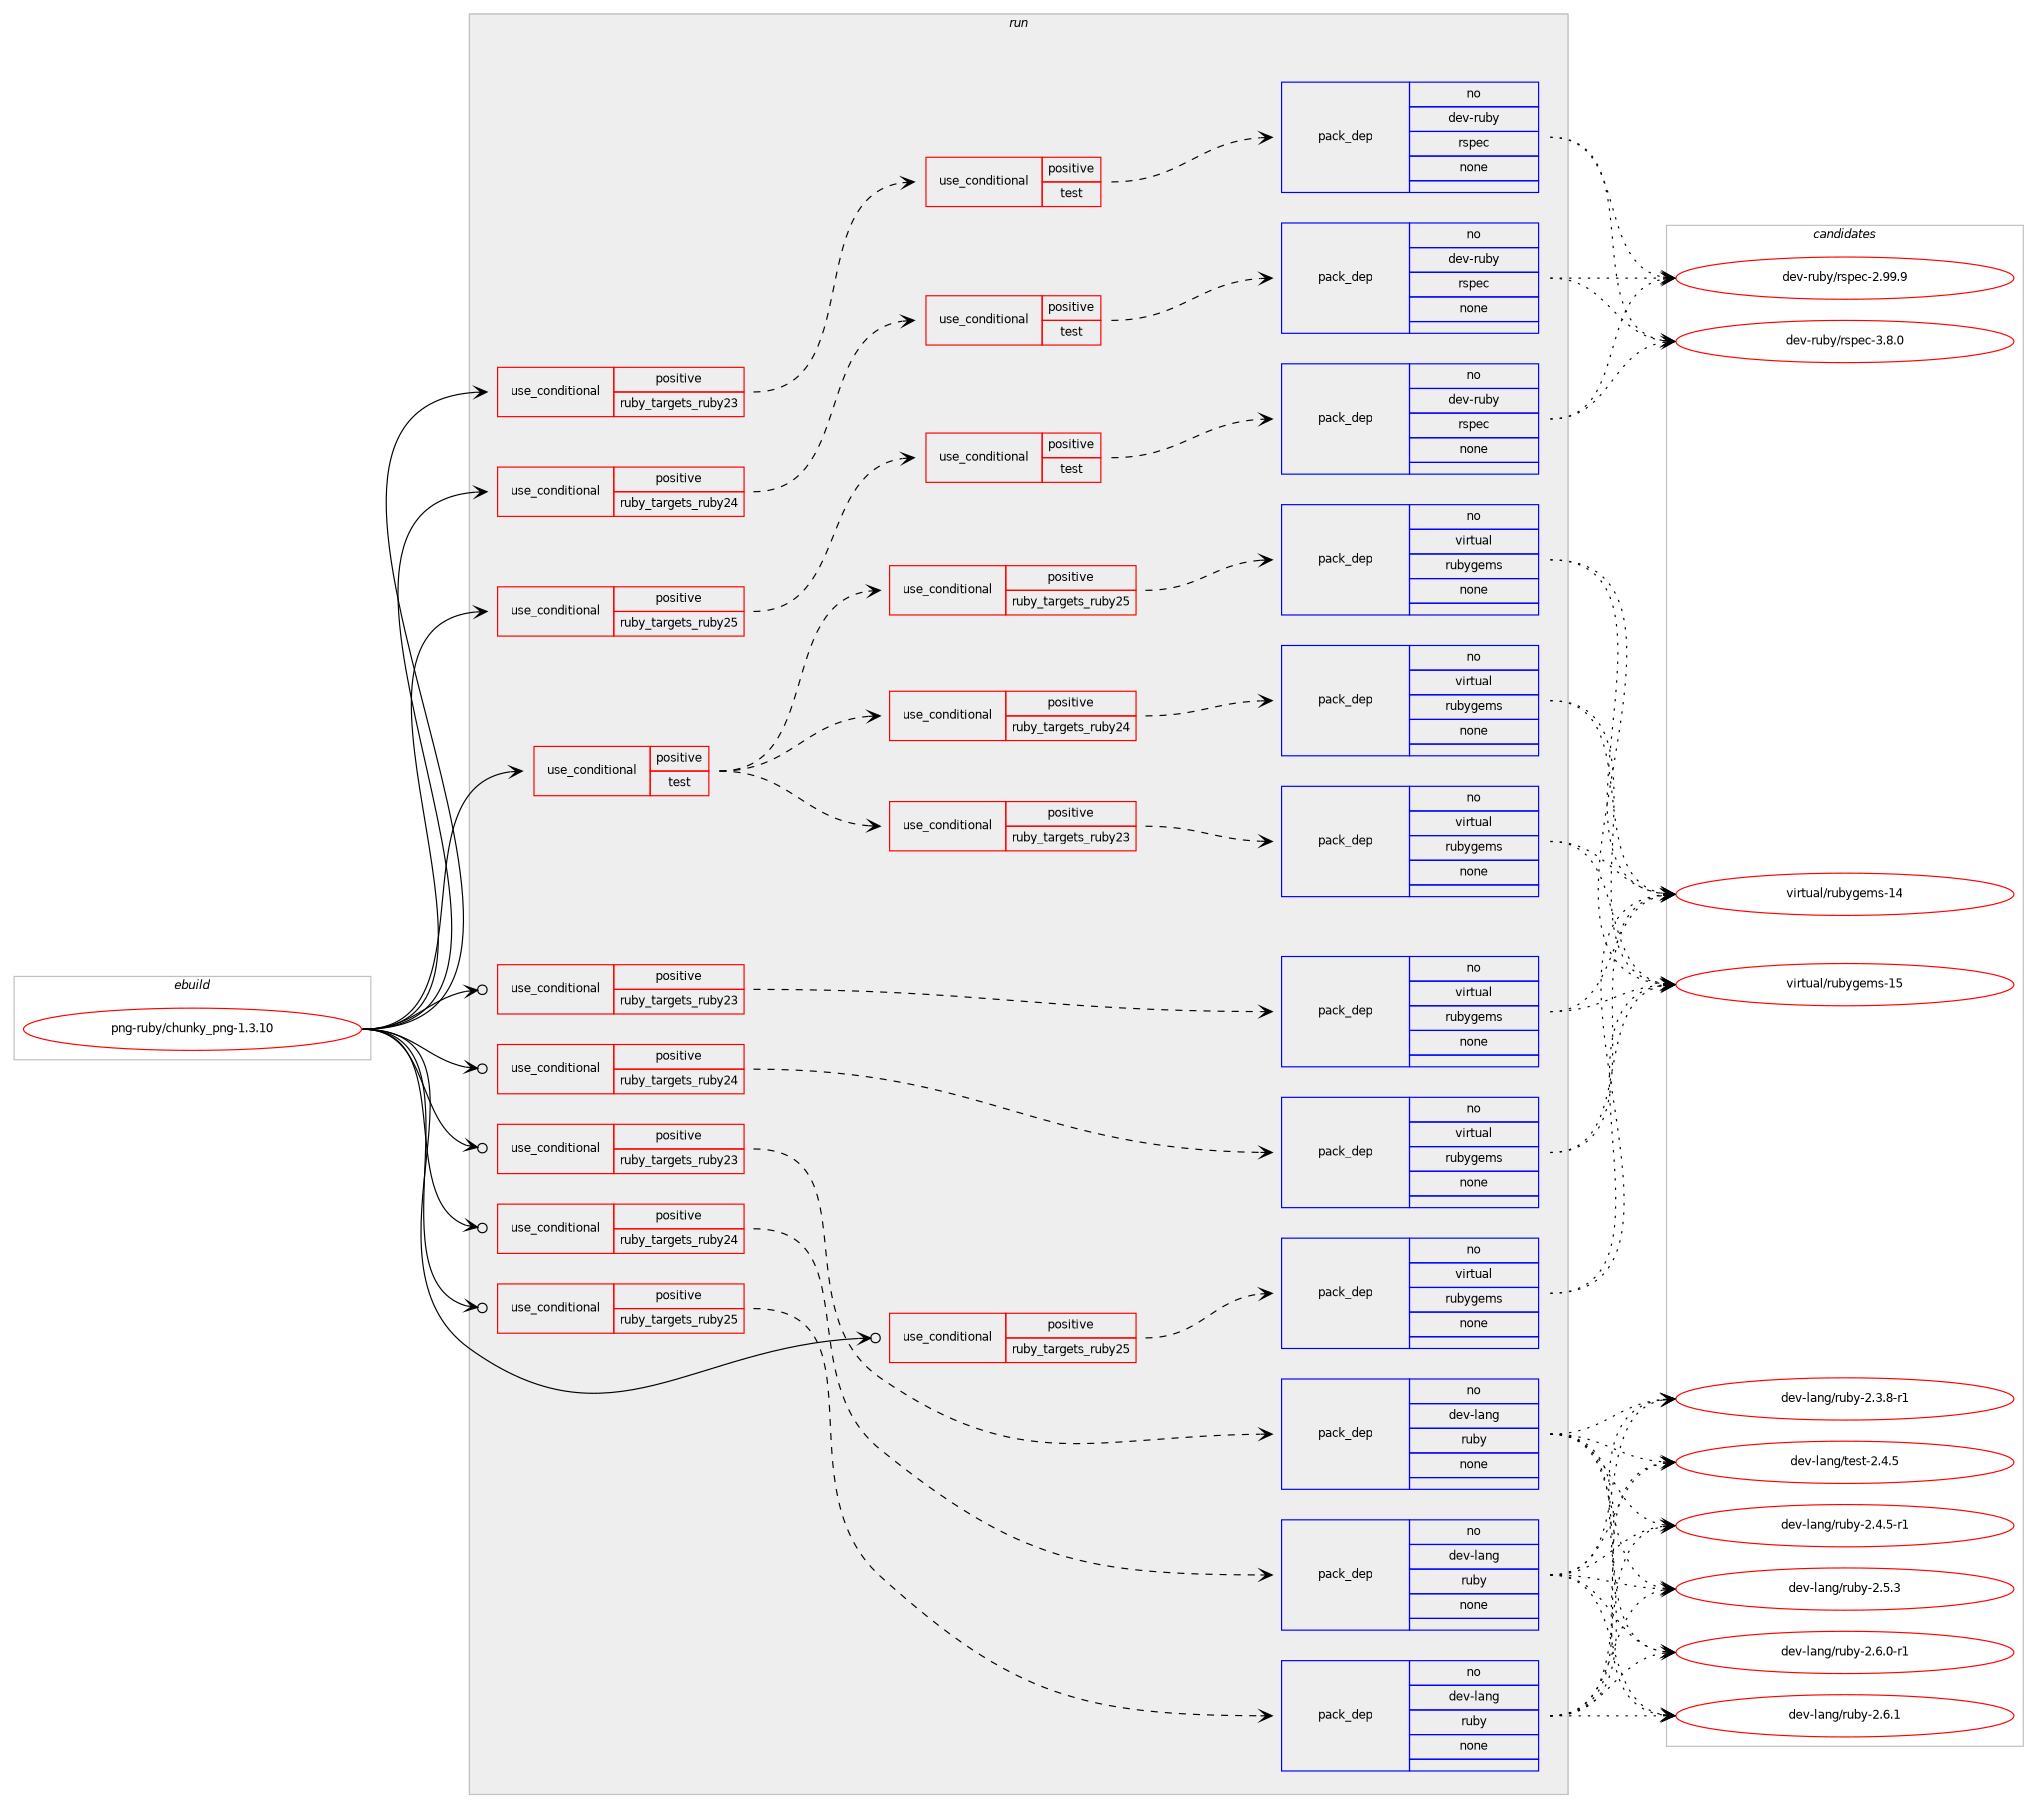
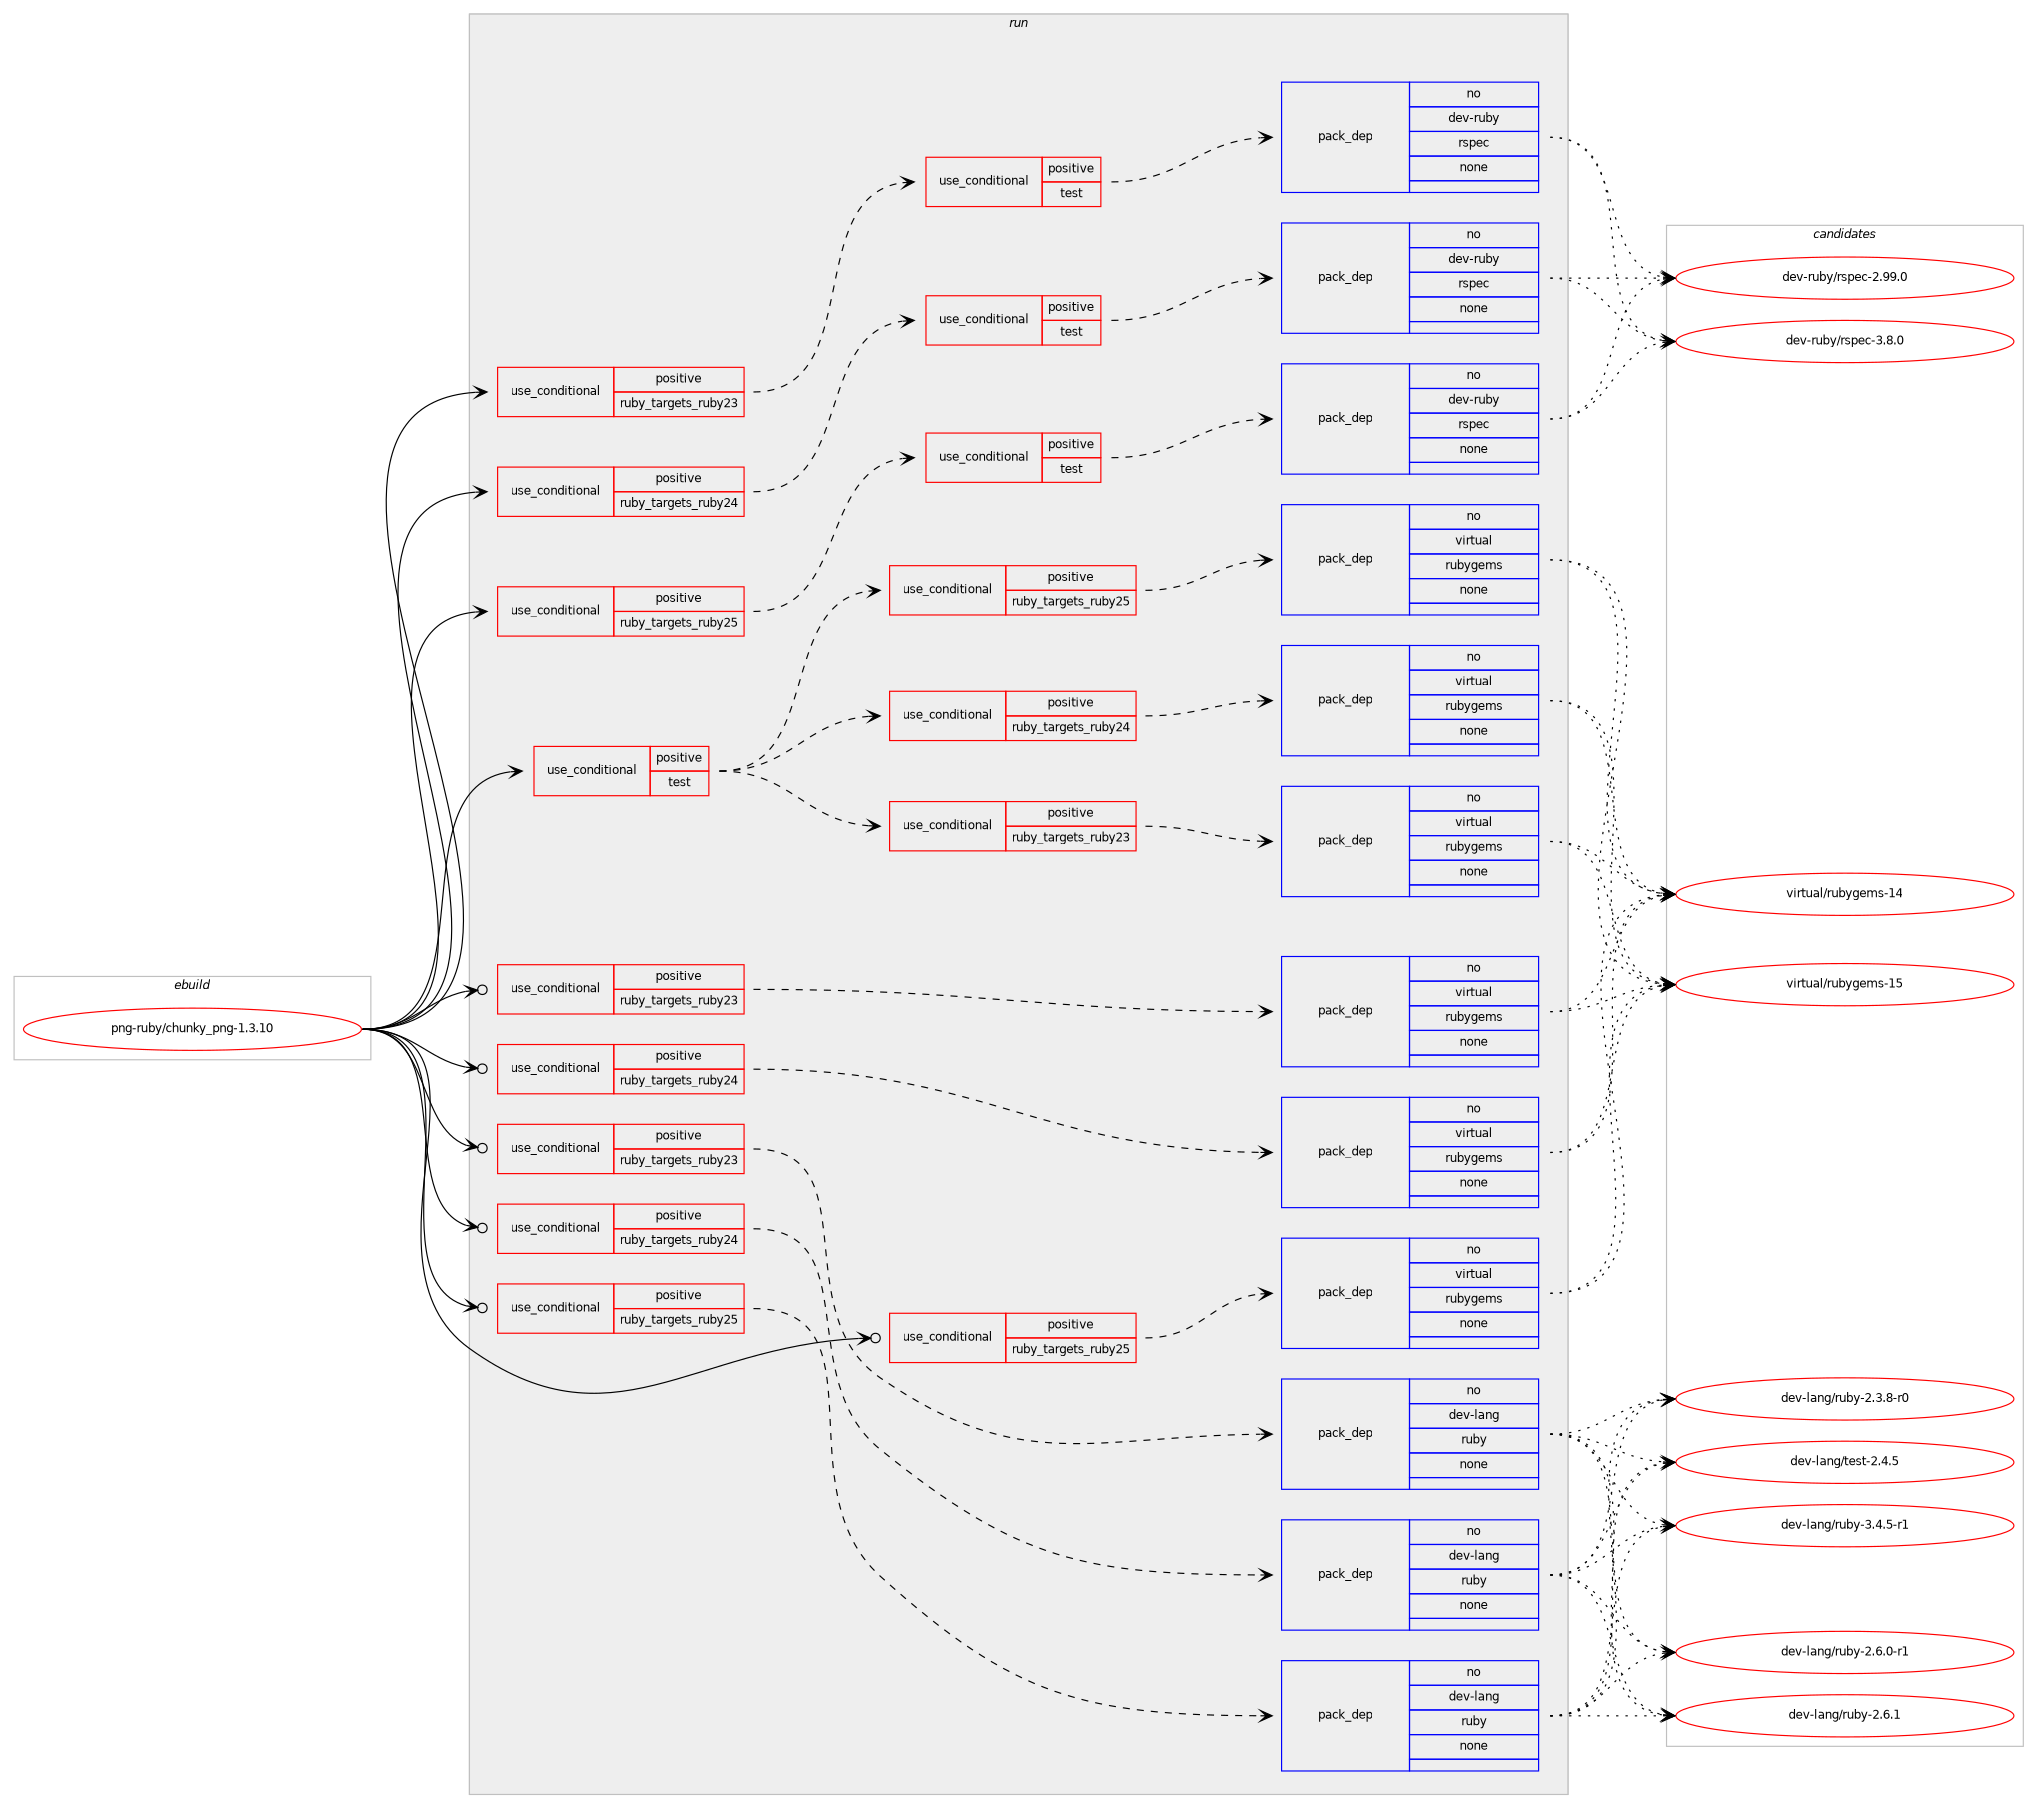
node "dev-ruby/rspec-2.99.9": label "dev-ruby/rspec-2.99.9" -> "dev-ruby/rspec-2.99.0"
node "dev-lang/ruby-2.3.8-r1": label "dev-lang/ruby-2.3.8-r1" -> "dev-lang/ruby-2.3.8-r0"
node "dev-lang/ruby-2.4.5-r1": label "dev-lang/ruby-2.4.5-r1" -> "dev-lang/ruby-3.4.5-r1"
node "dev-lang/ruby-2.5.3": removed
